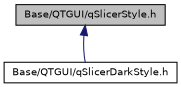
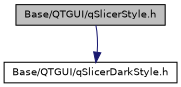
edge "Base/QTGUI/qSlicerDarkStyle.h" -> "Base/QTGUI/qSlicerStyle.h": reversed
